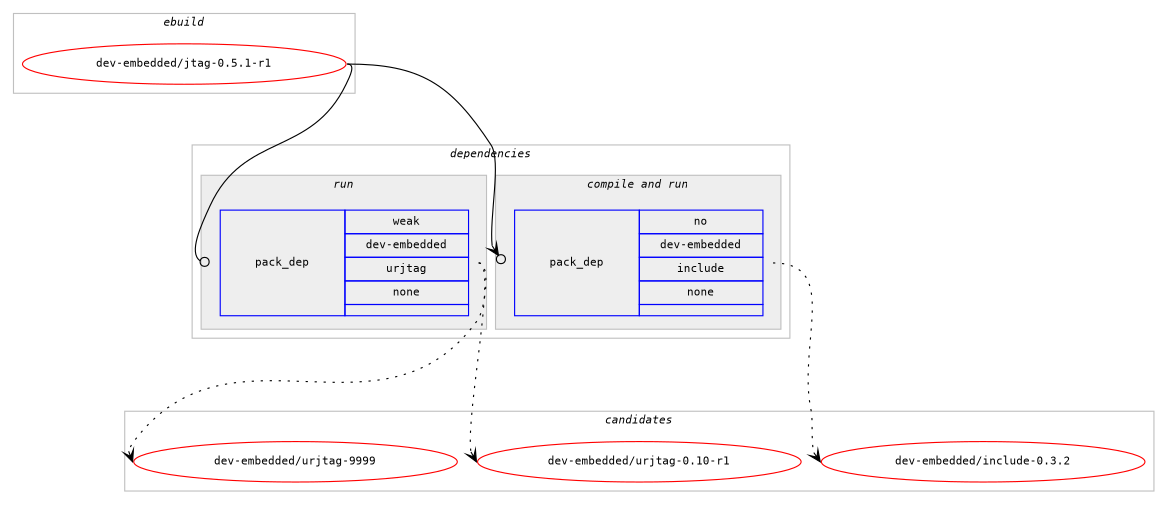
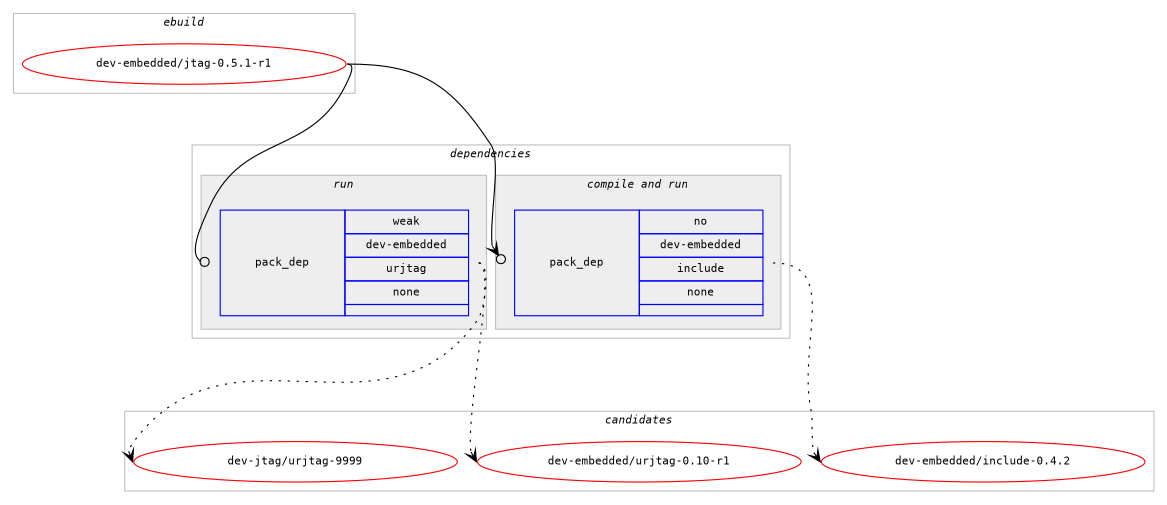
node "dev-embedded/urjtag-9999": label "dev-embedded/urjtag-9999" -> "dev-jtag/urjtag-9999"
node "dev-embedded/include-0.3.2": label "dev-embedded/include-0.3.2" -> "dev-embedded/include-0.4.2"
